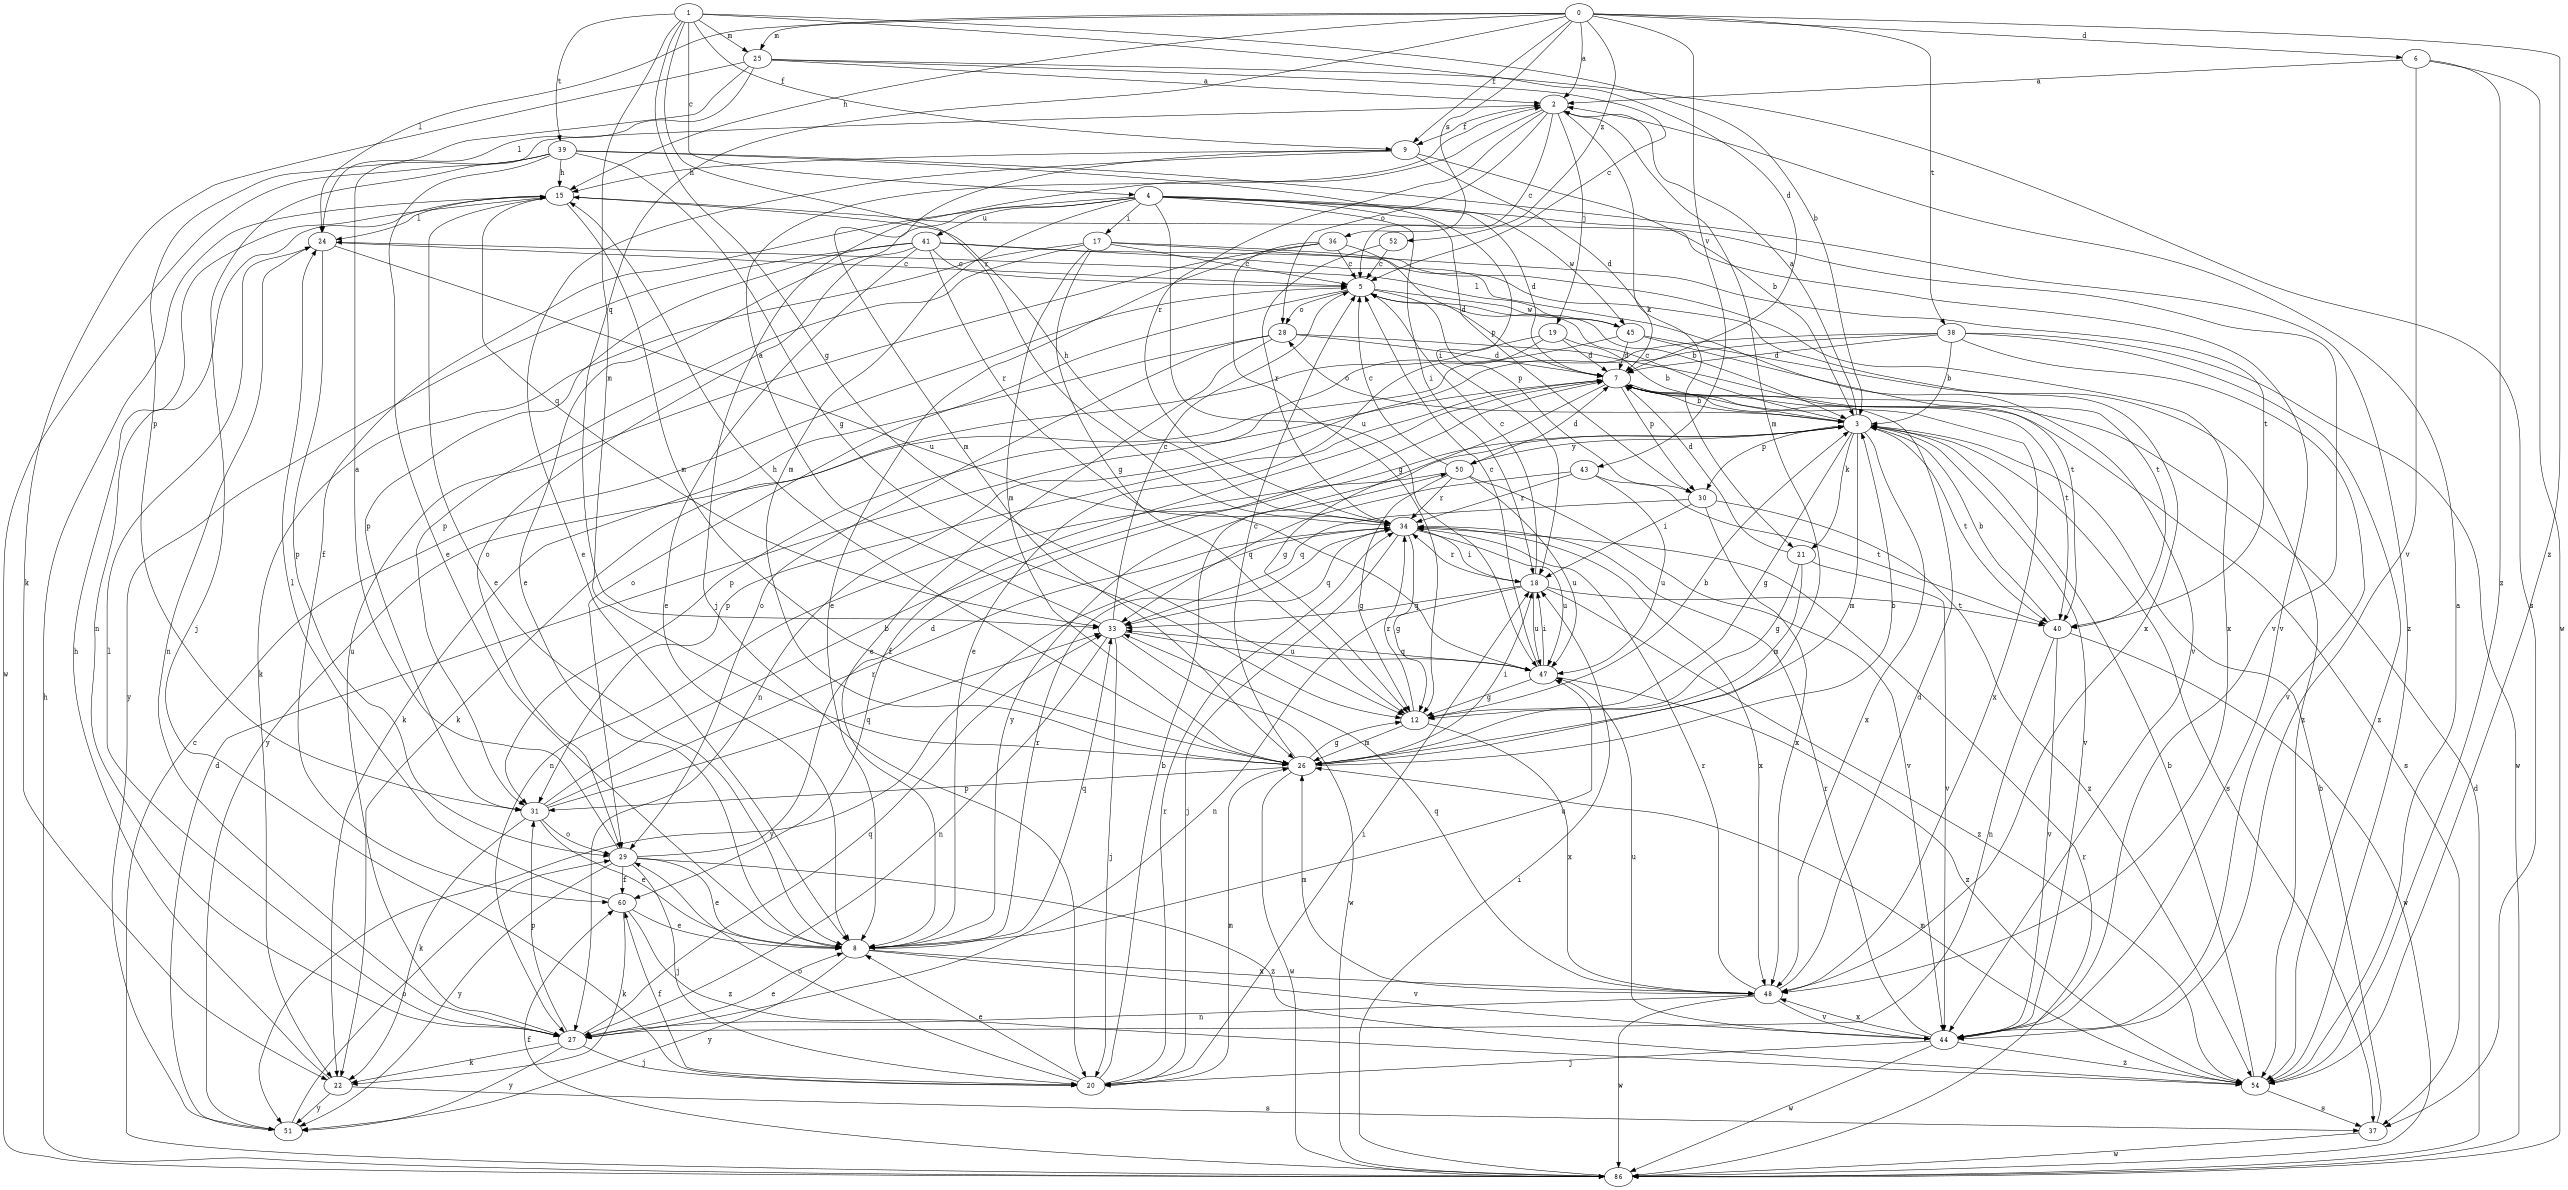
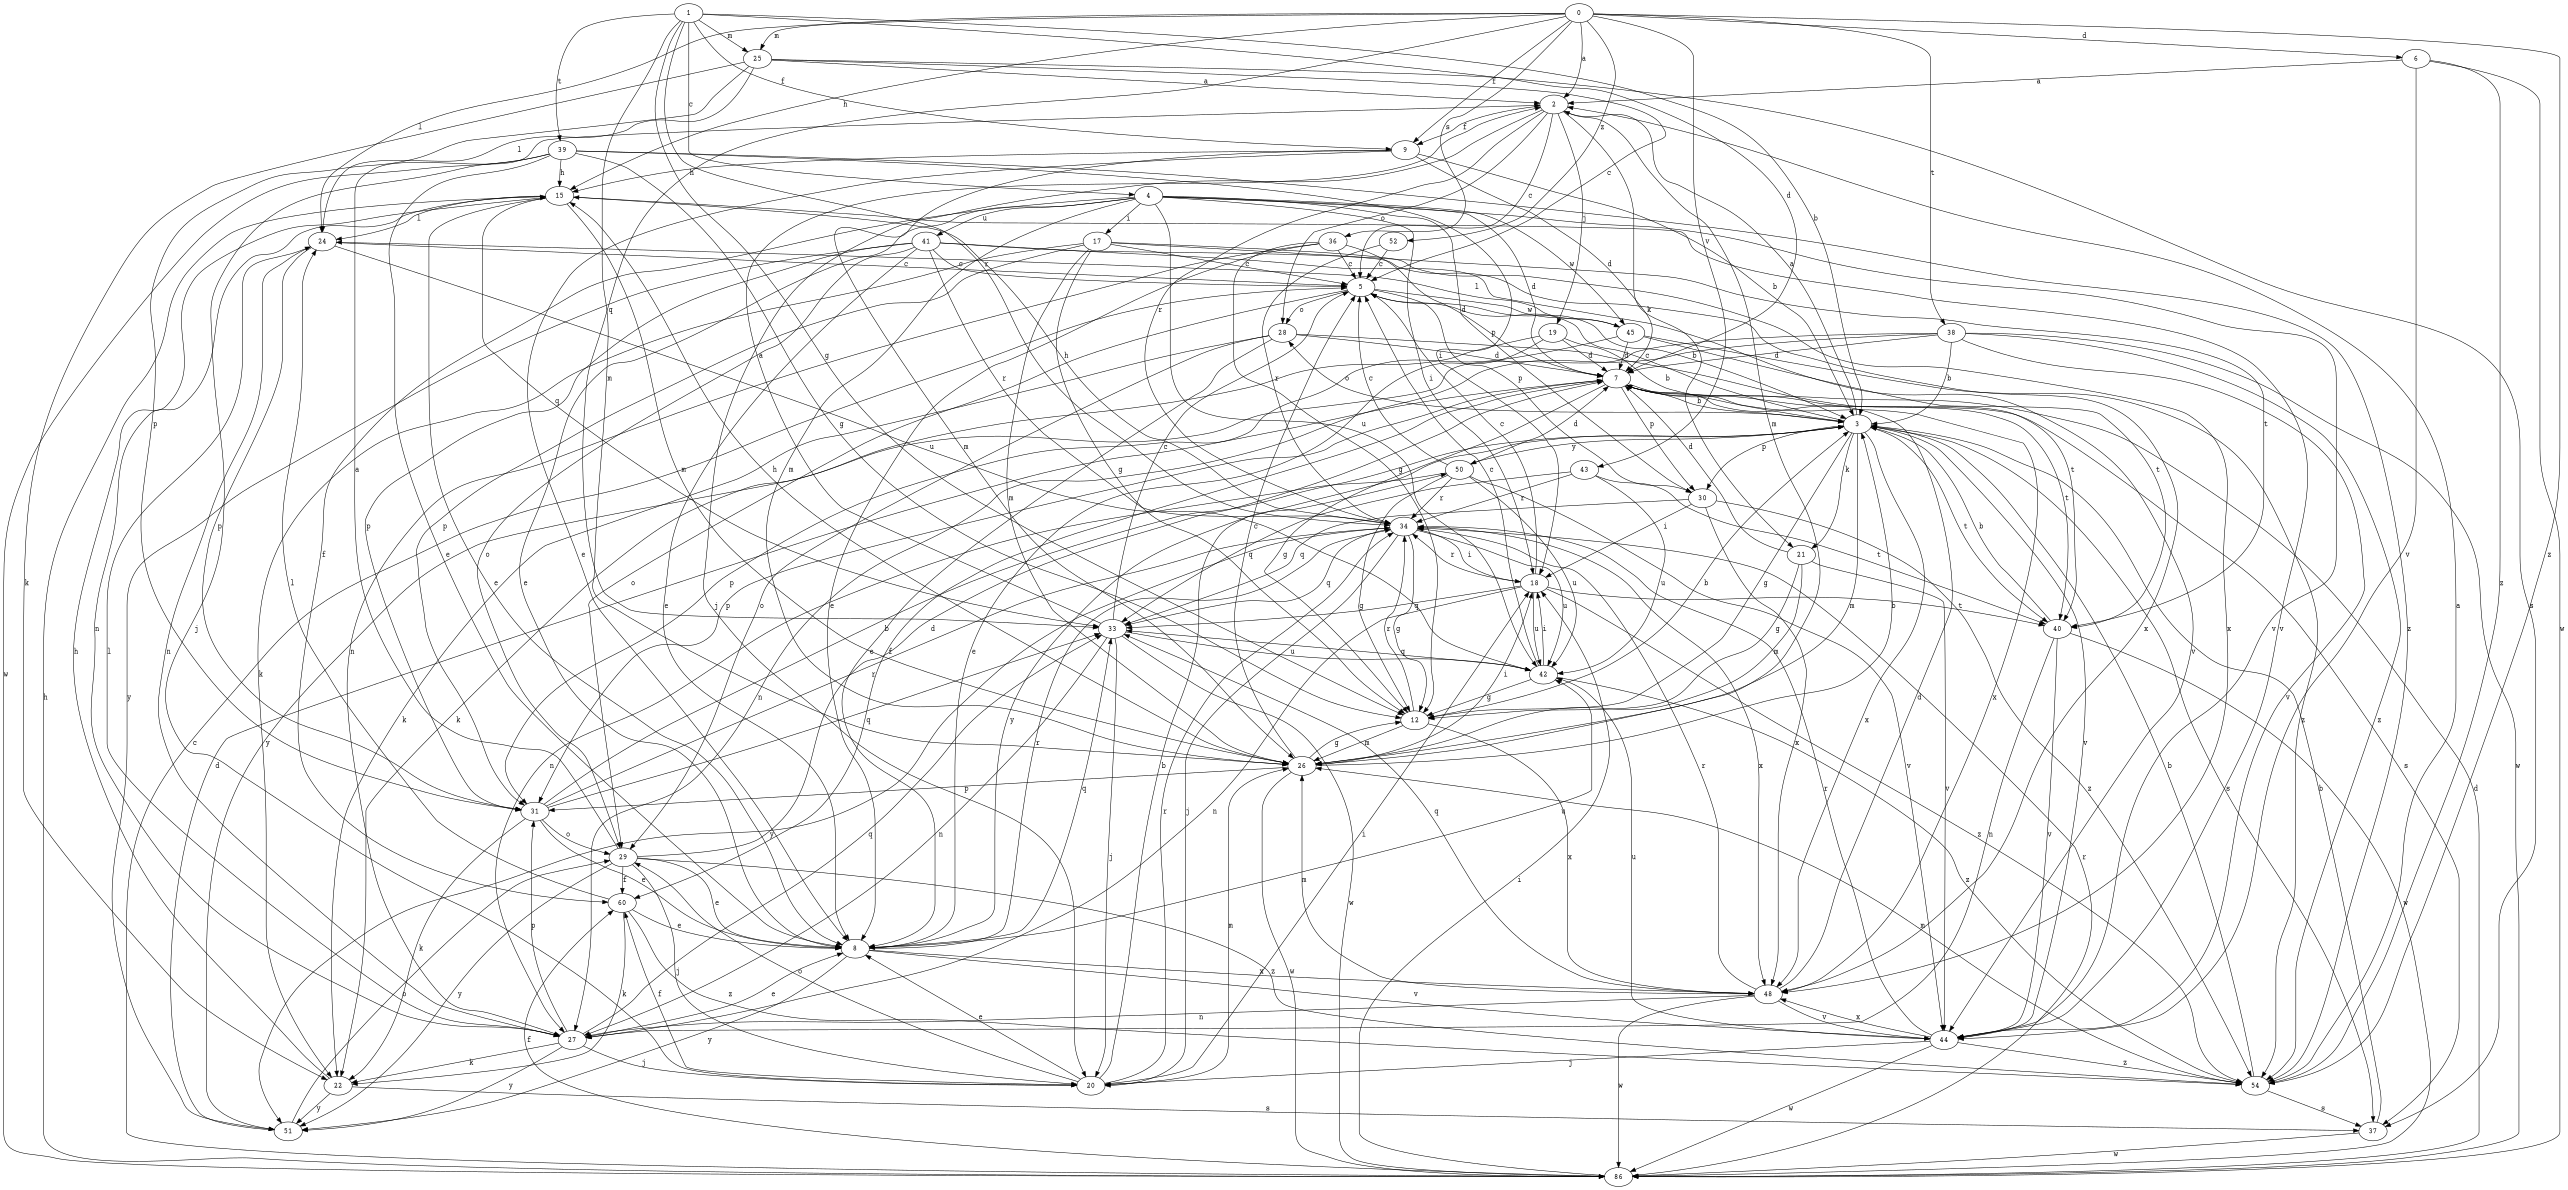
edge "24" -> "29": now "24" -> "31"
edge "36" -> "27": label "u" -> "n"
node "47": label "47" -> "42"
